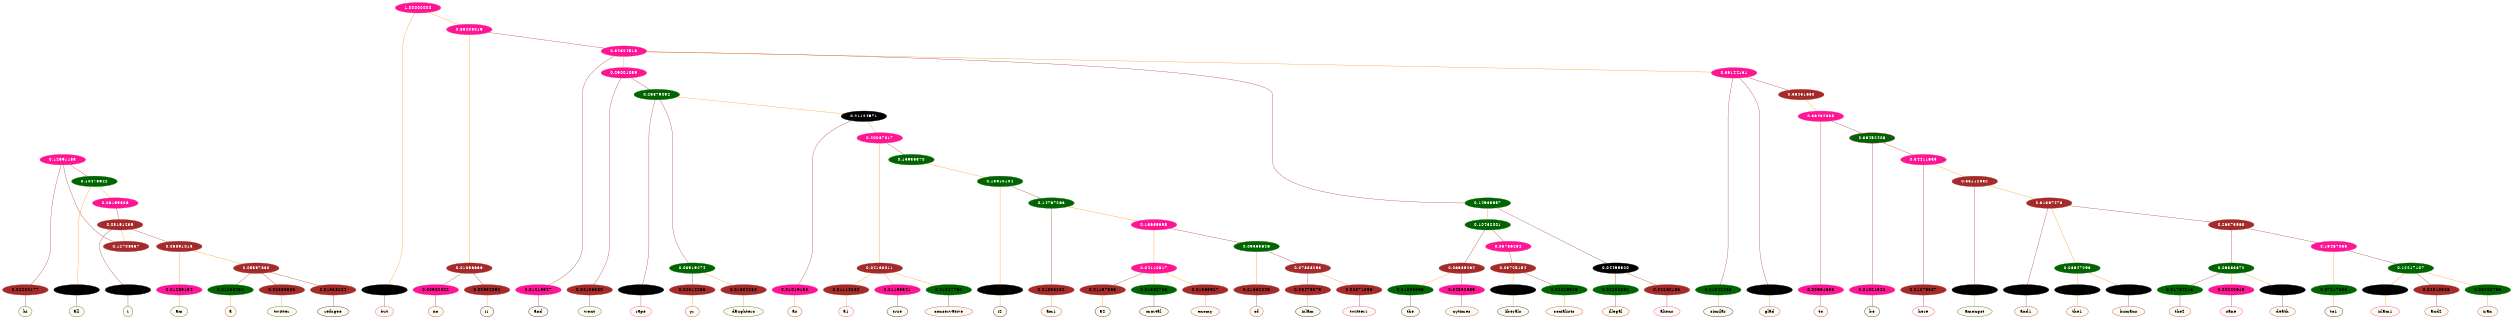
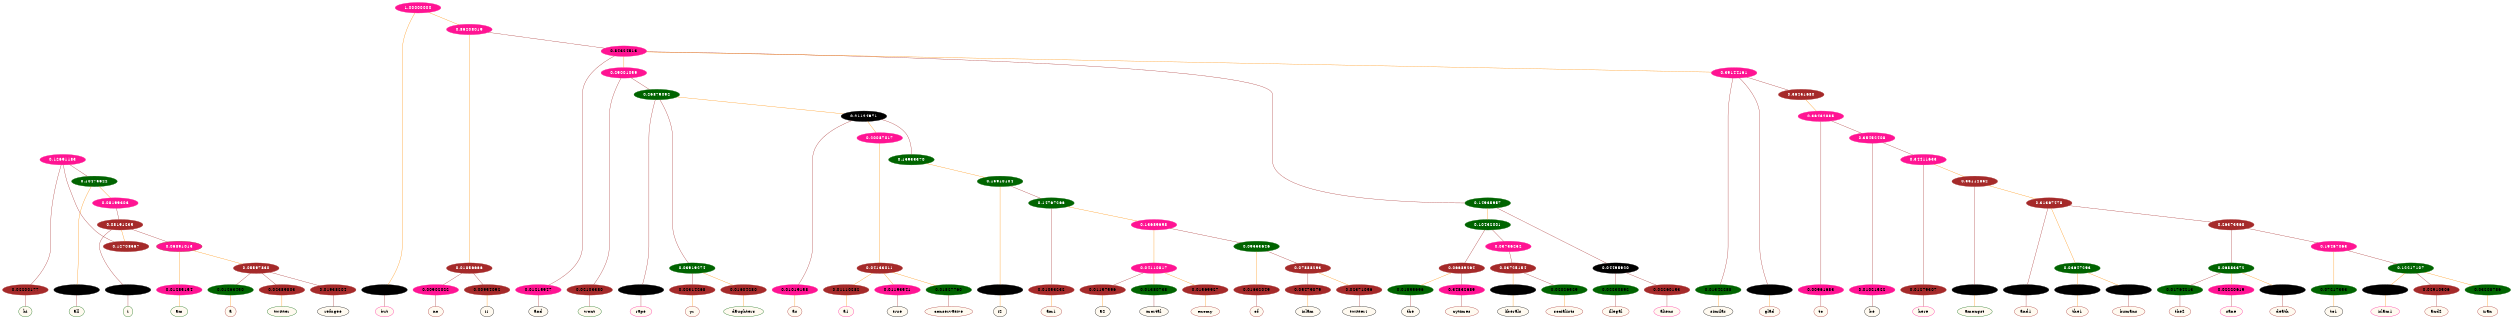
node "0.84324513": fontcolor grey99 -> black
node "0.35452408": fillcolor darkgreen -> deeppink
edge "0.20087017" -- "0.15933370": now "0.21124971" -- "0.15933370"
node "0.06891013": fillcolor brown -> deeppink
node "twitter1": color deeppink -> black
